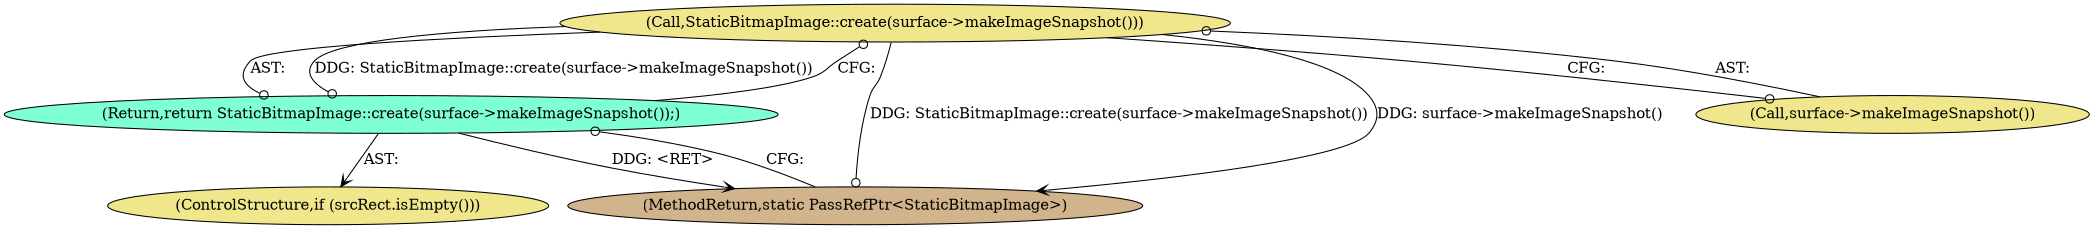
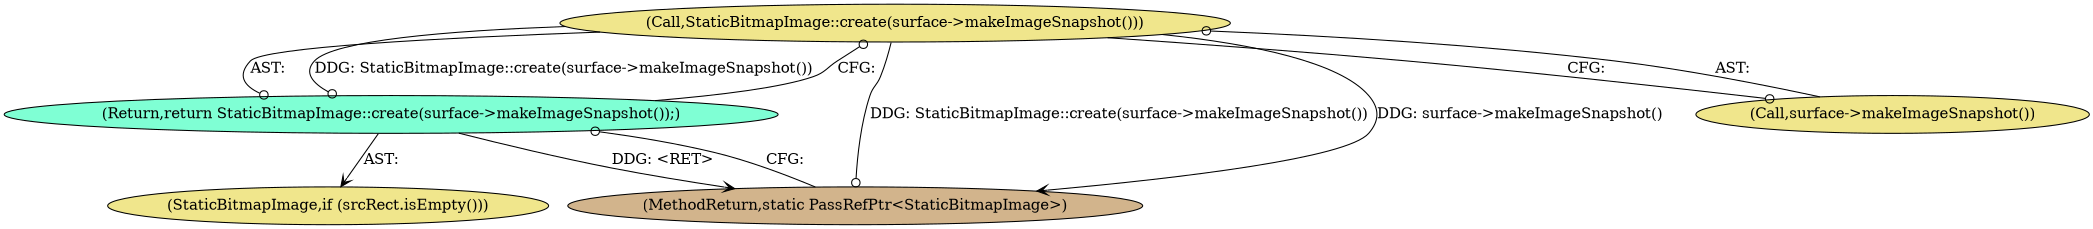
node "(ControlStructure,if (srcRect.isEmpty()))": label "(ControlStructure,if (srcRect.isEmpty()))" -> "(StaticBitmapImage,if (srcRect.isEmpty()))"
